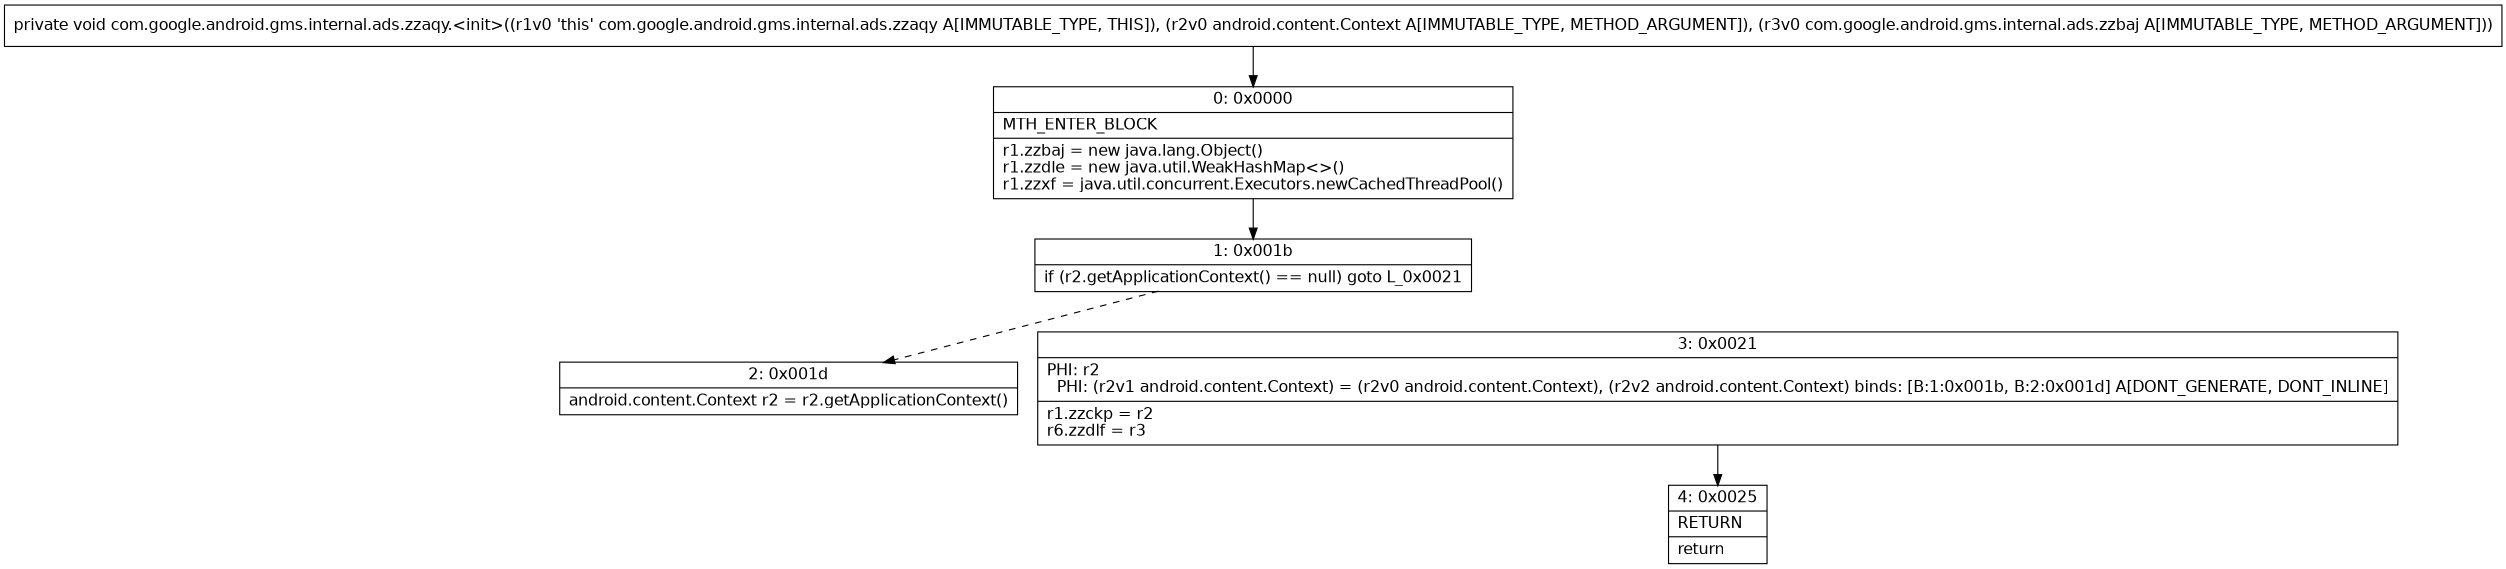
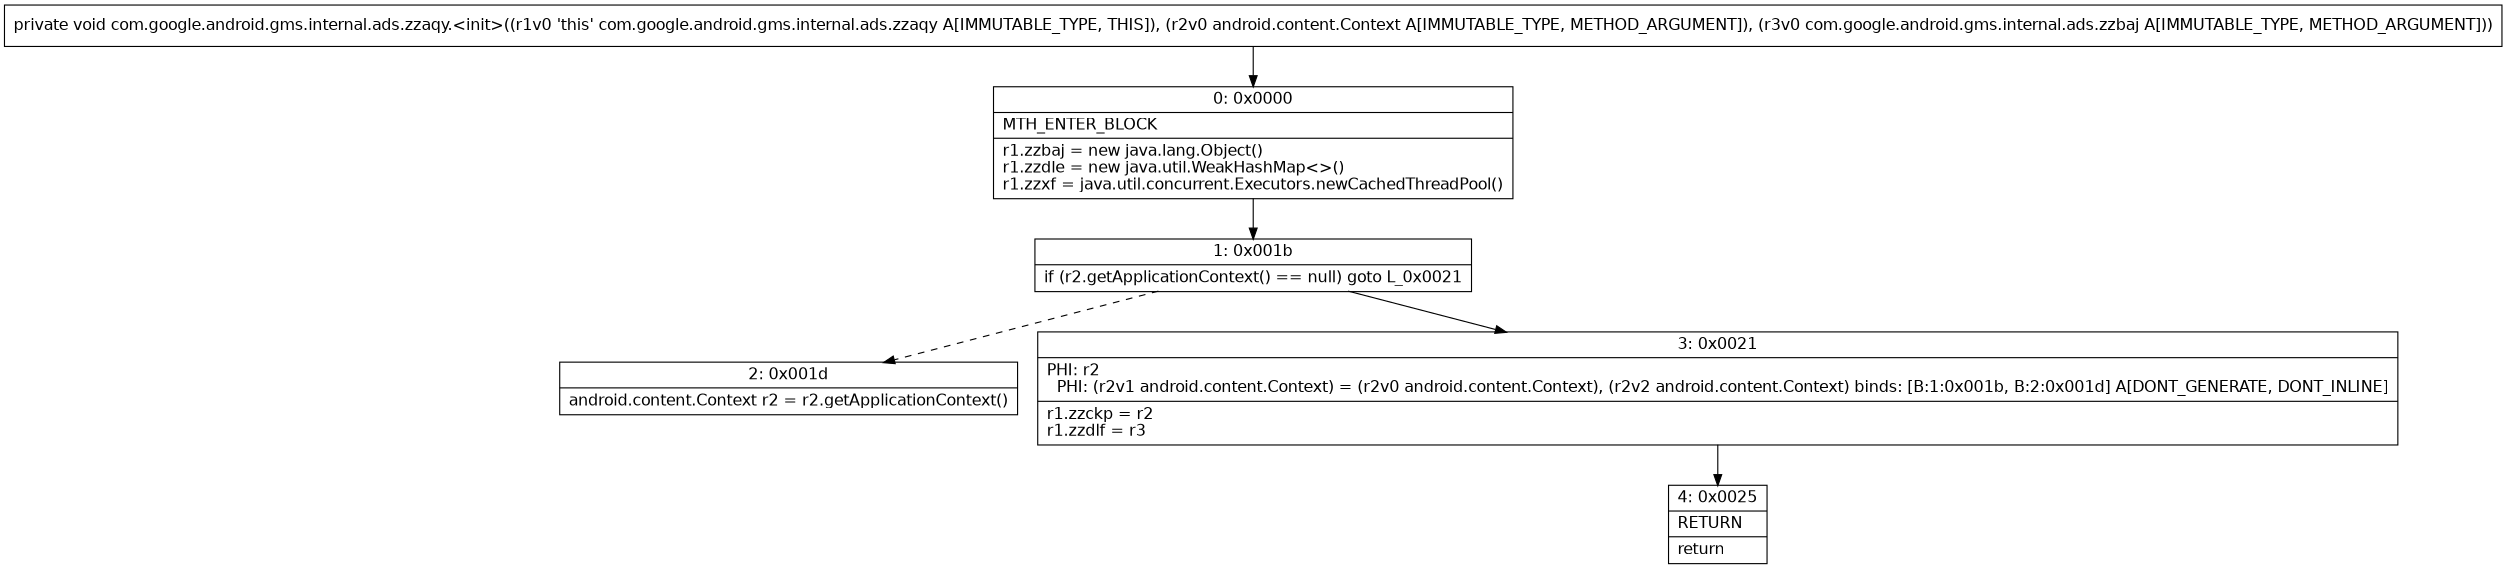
edge "1: 0x001b" -> "3: 0x0021": added
node "3: 0x0021": text "r6.zzdlf = r3" -> "r1.zzdlf = r3"
